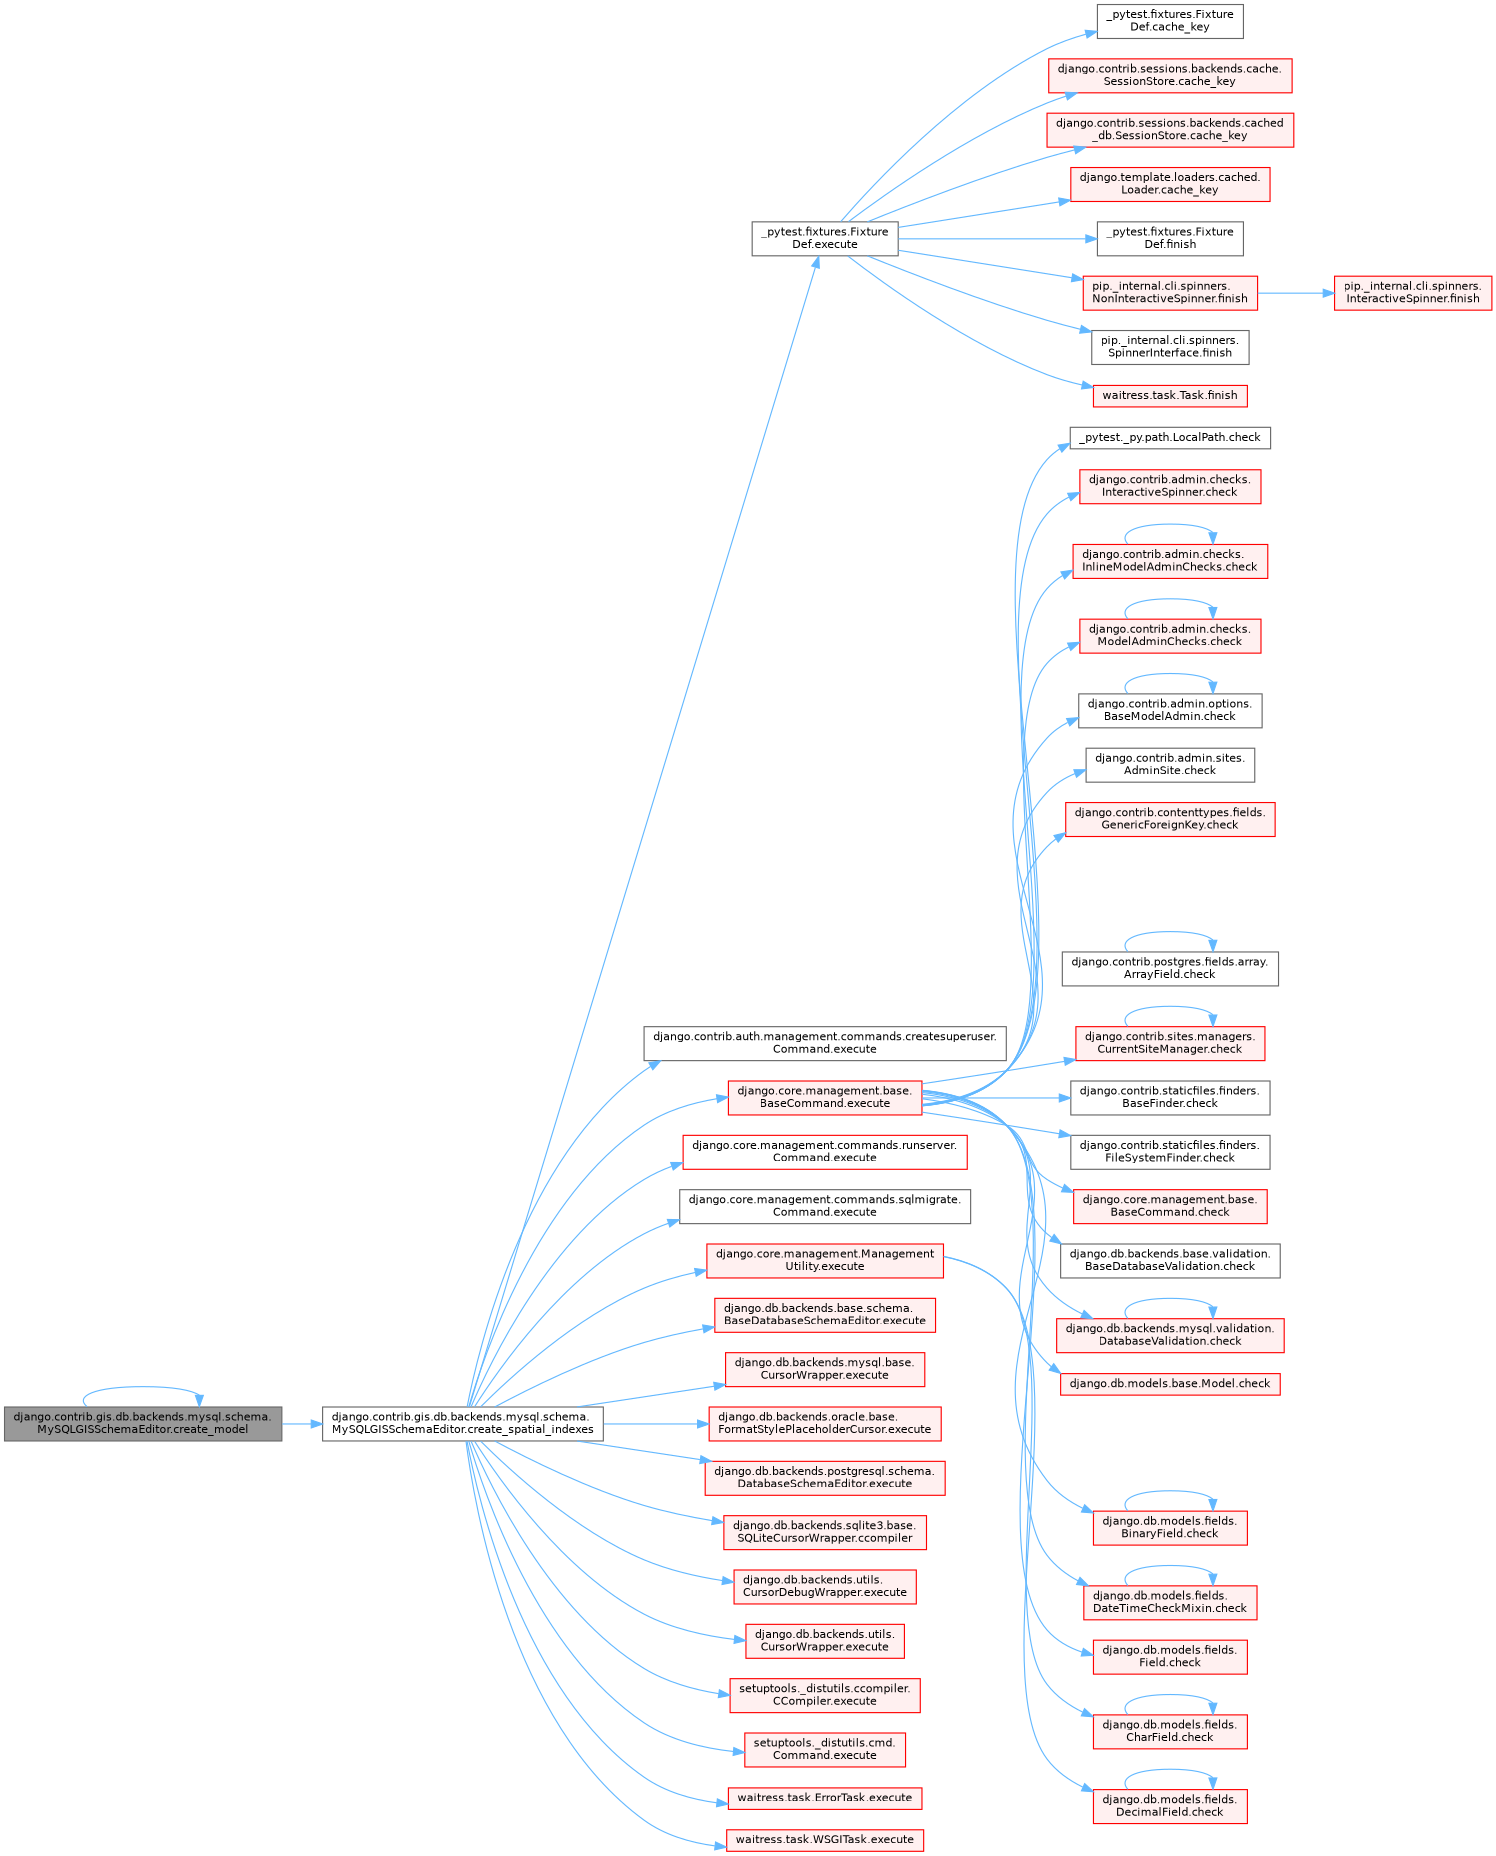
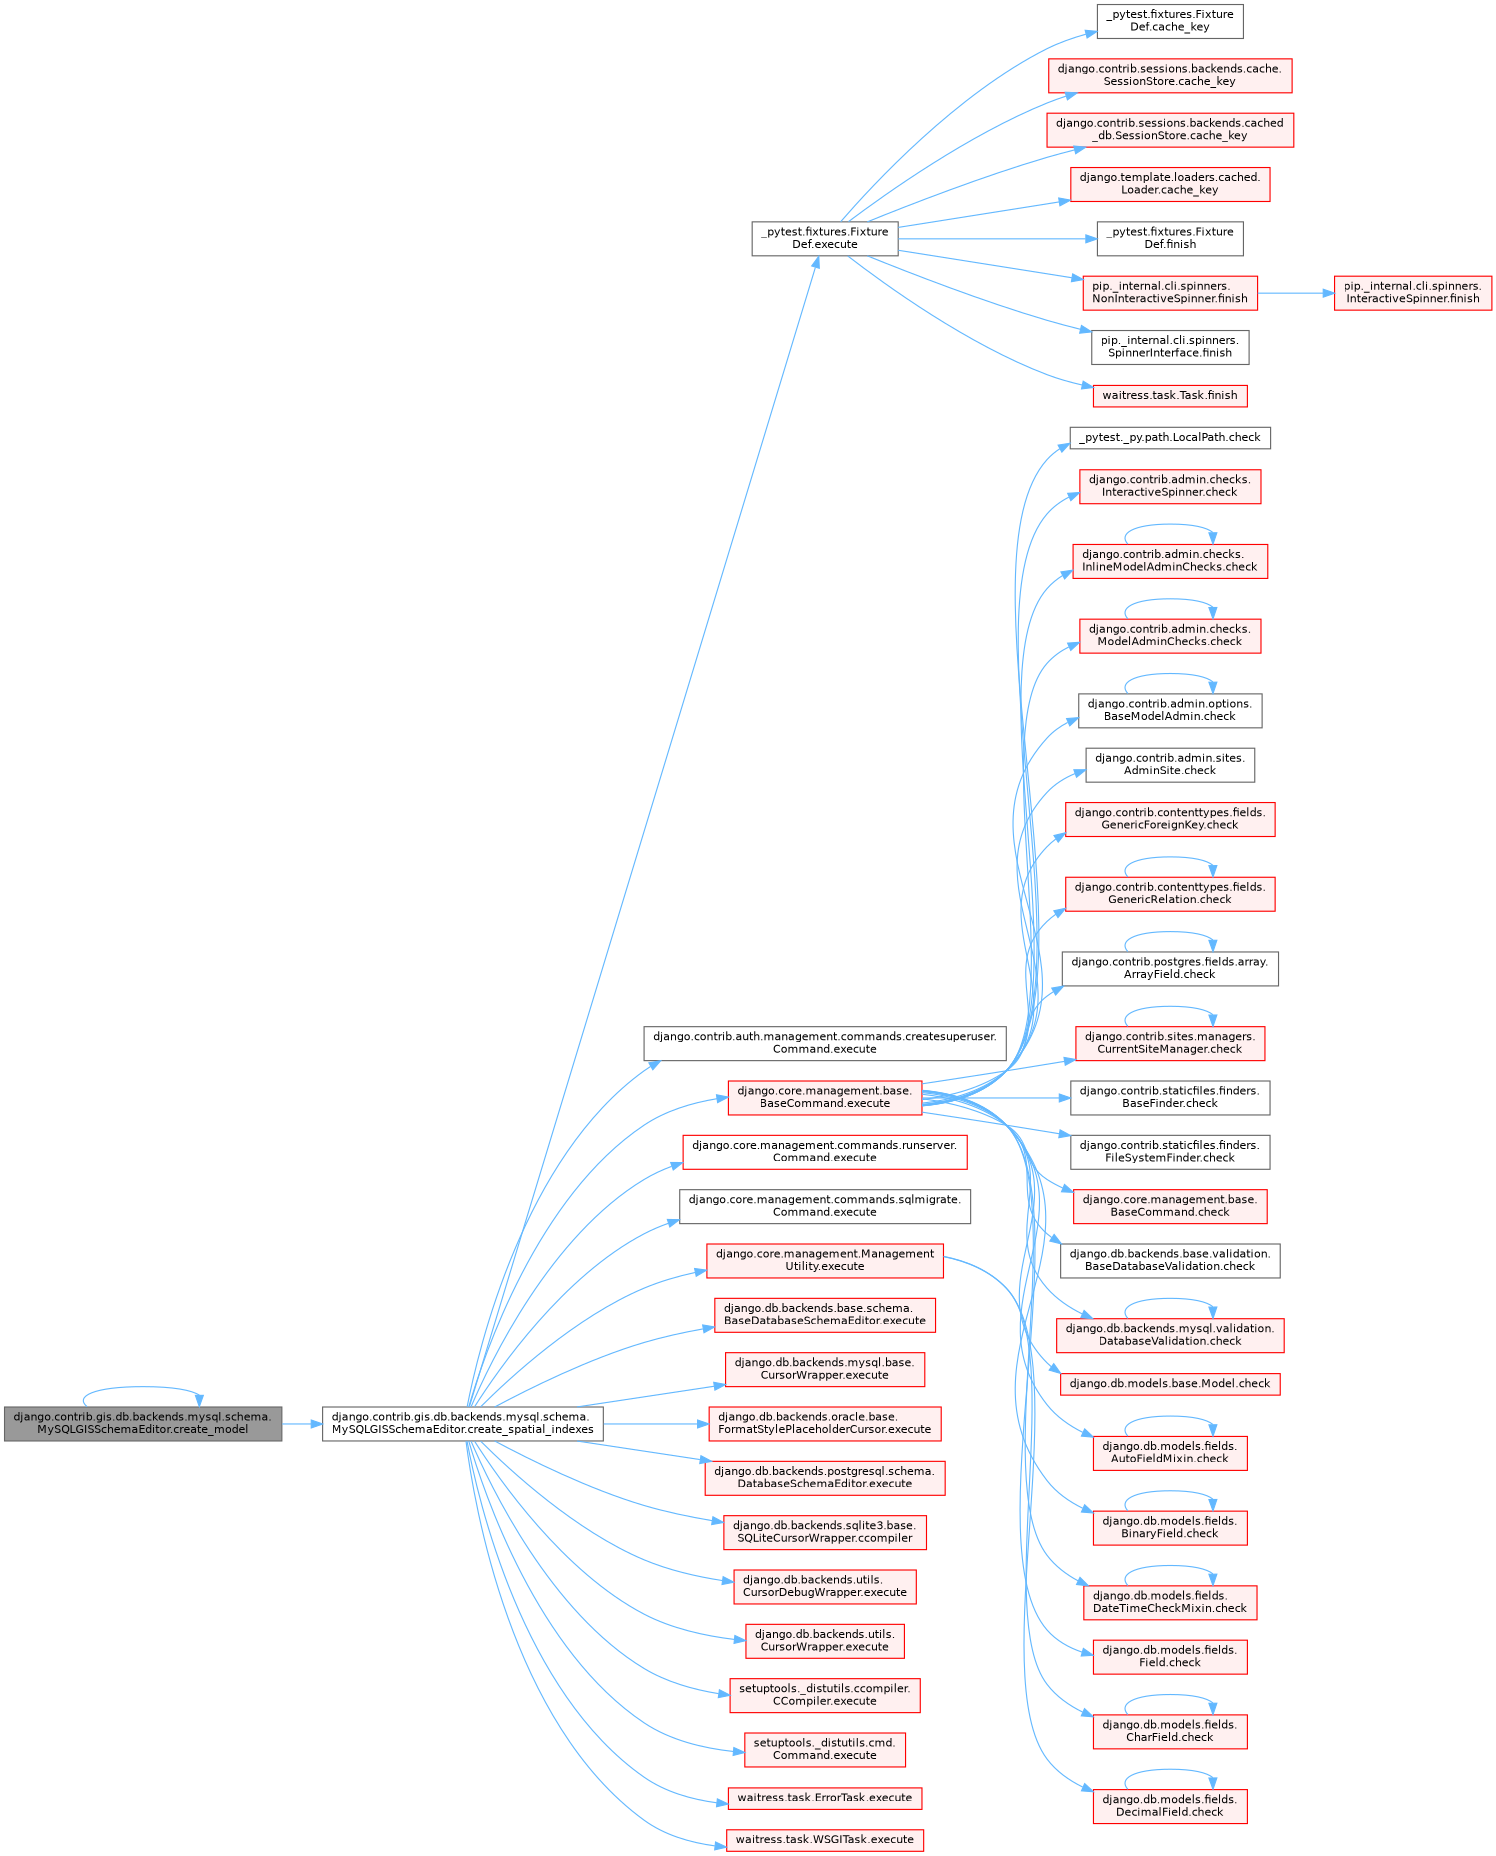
node "django.contrib.contenttypes.fields. GenericRelation.check": added
edge "django.core.management.base. BaseCommand.execute" -> "django.contrib.postgres.fields.array. ArrayField.check": added
node "django.db.models.fields. AutoFieldMixin.check": added
